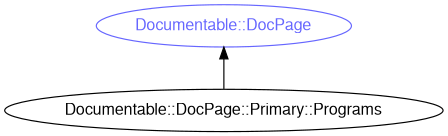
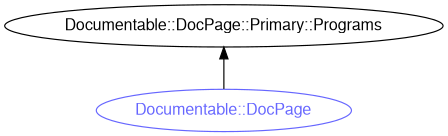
edge "Documentable::DocPage::Primary::Programs" -> "Documentable::DocPage": reversed
